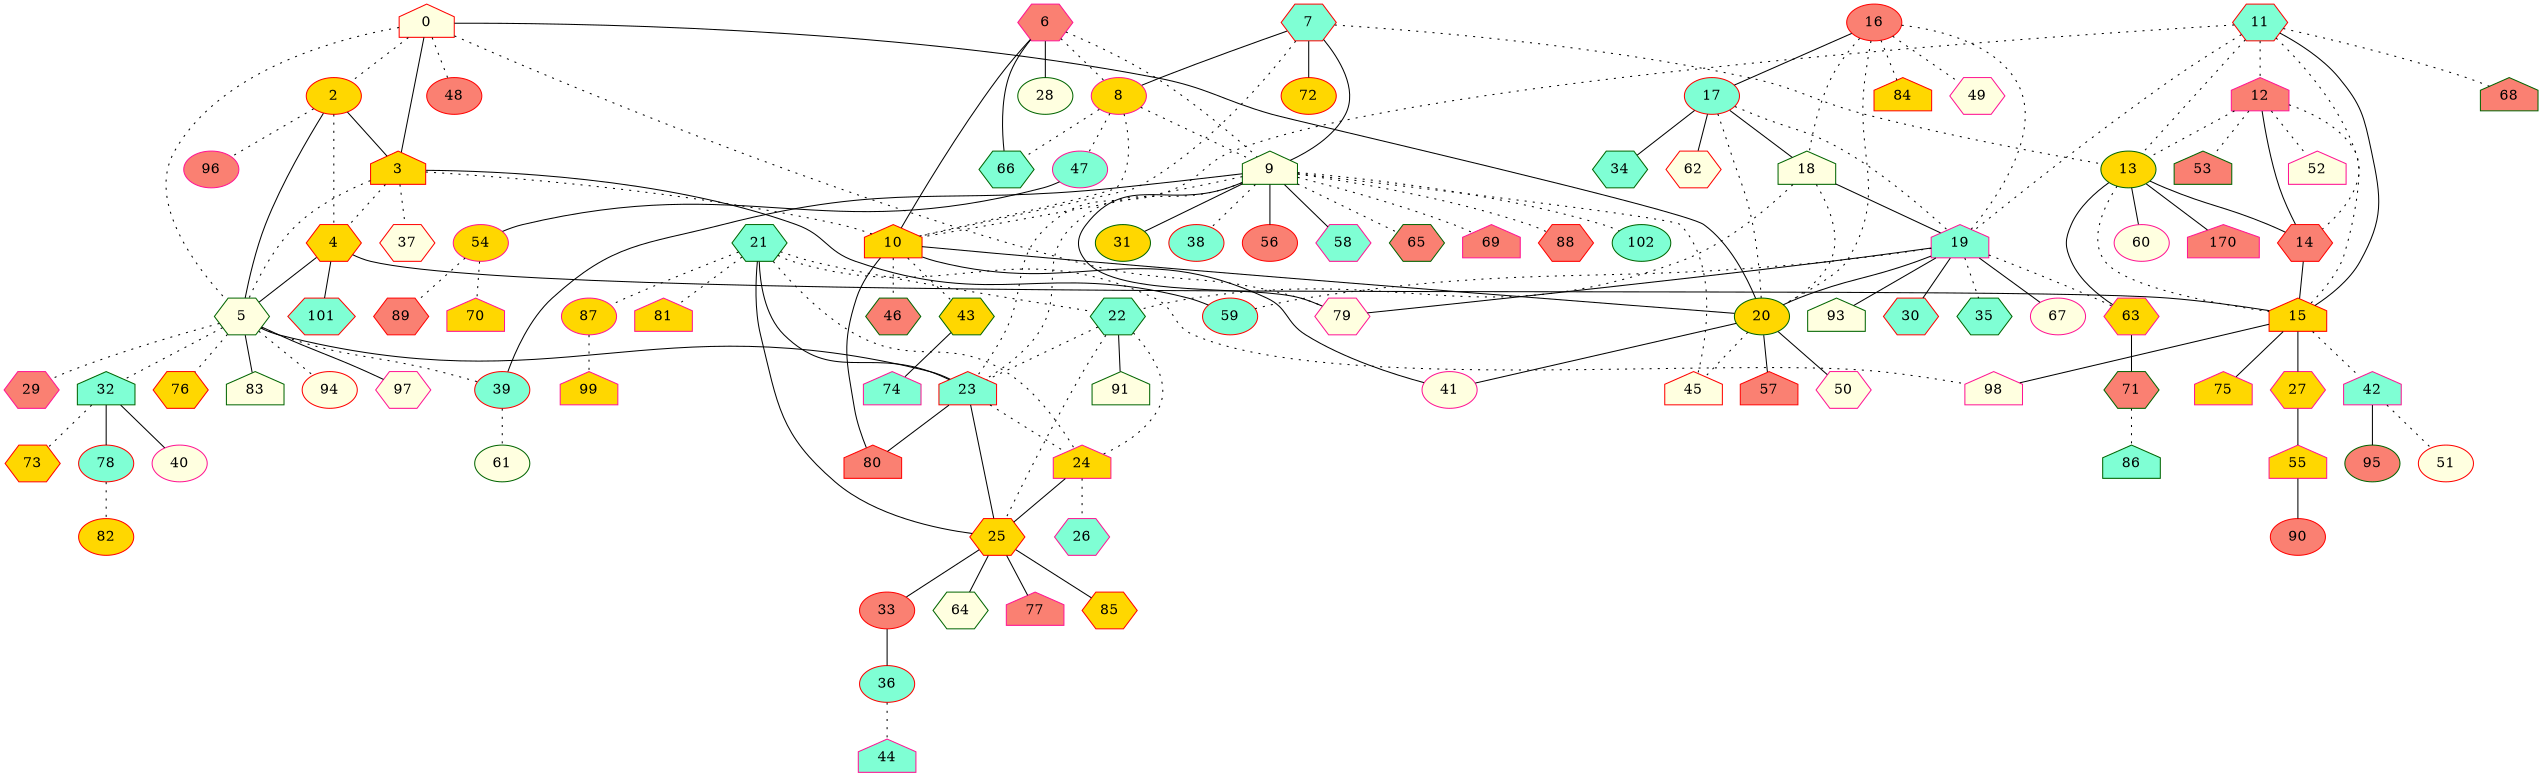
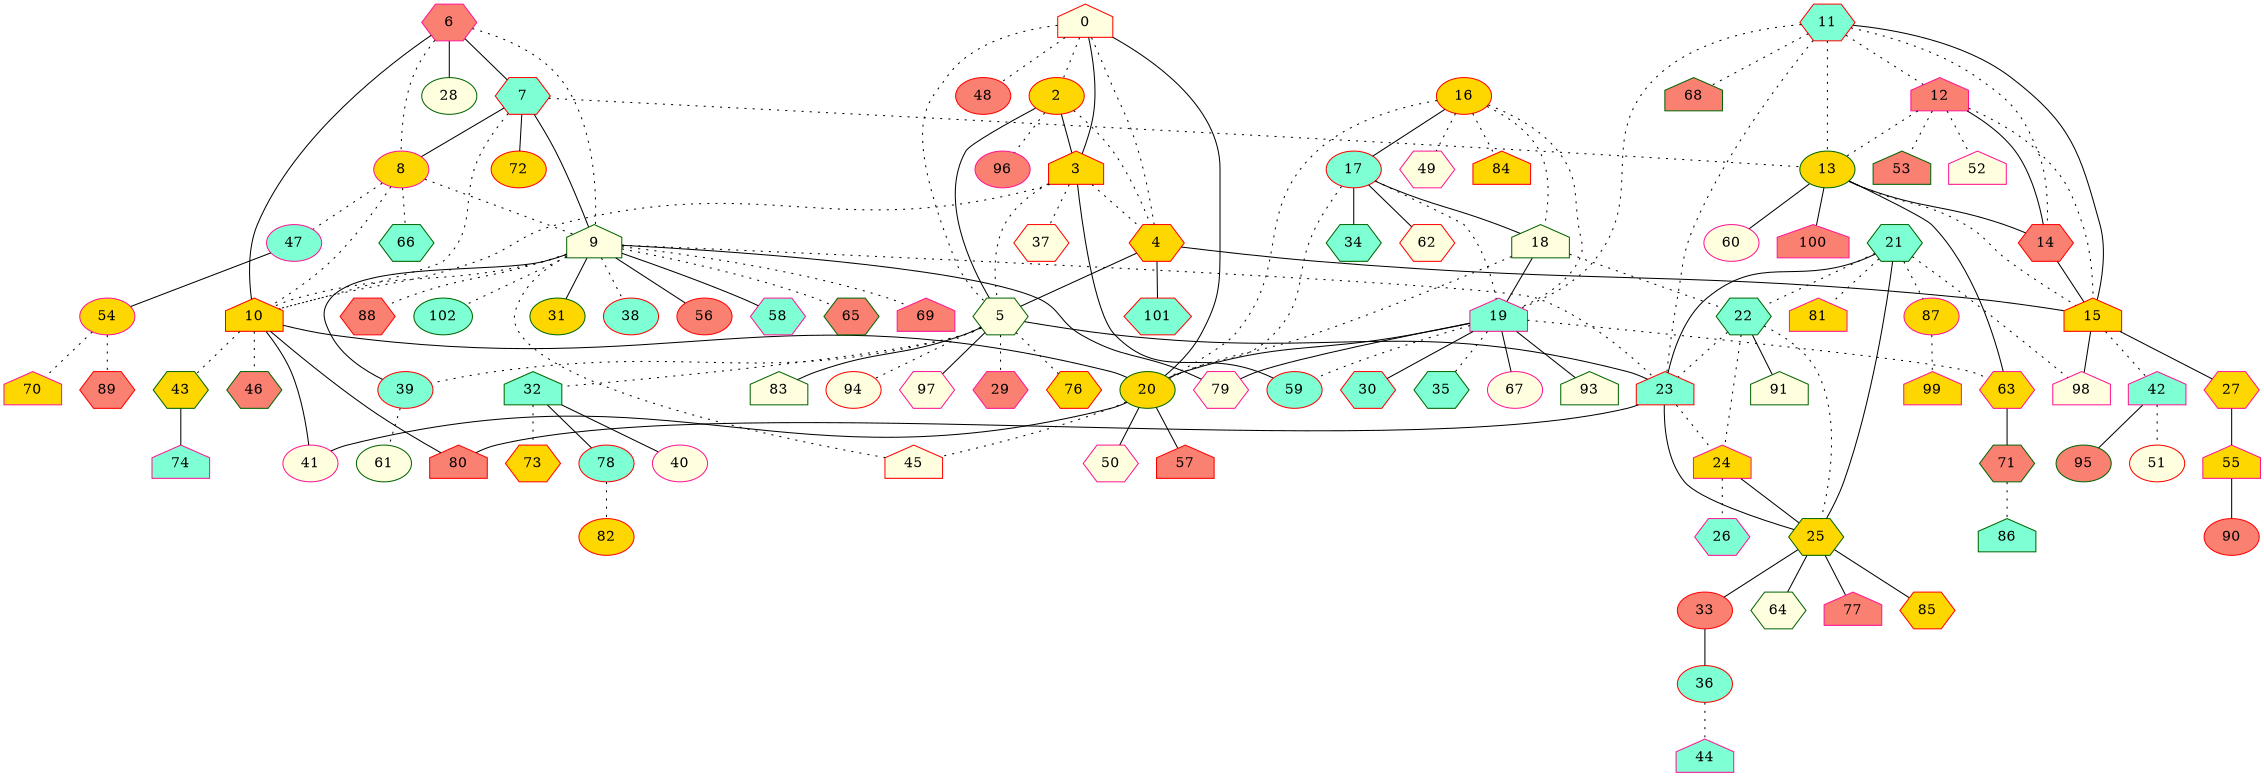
node "16": fillcolor salmon -> gold
edge "6" -- "66": now "6" -- "7"
edge "0" -- "79": now "0" -- "4"
node "170": label "170" -> "100"
edge "21" -- "24": removed
node "75": removed
node "25": color red -> darkgreen
